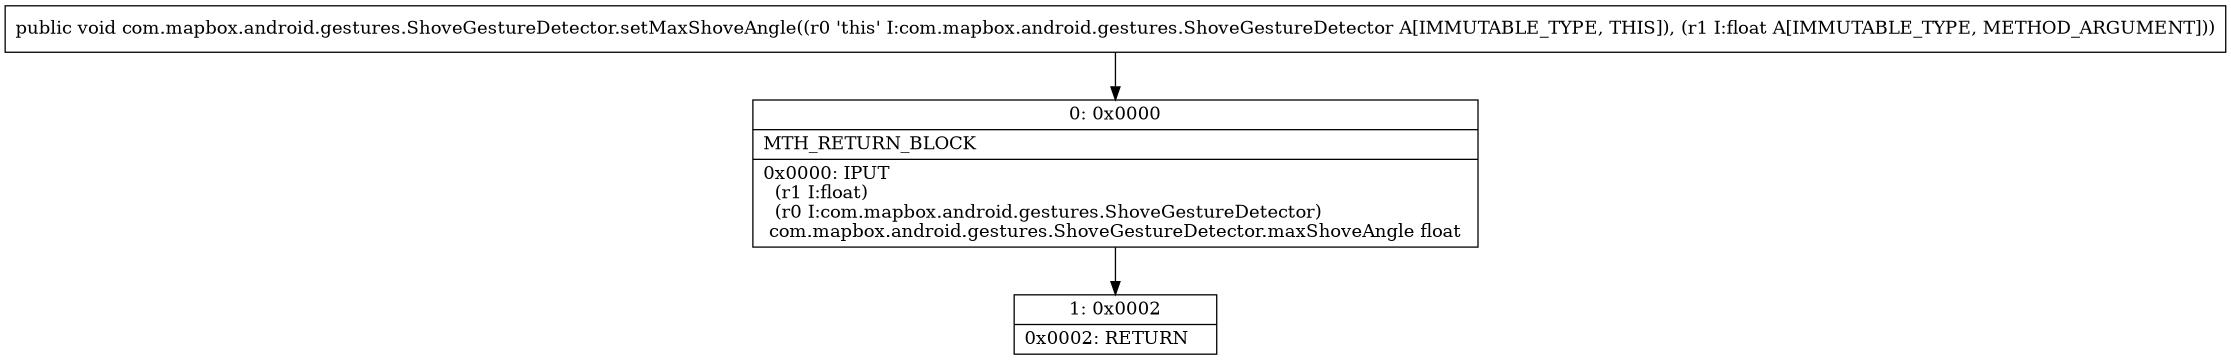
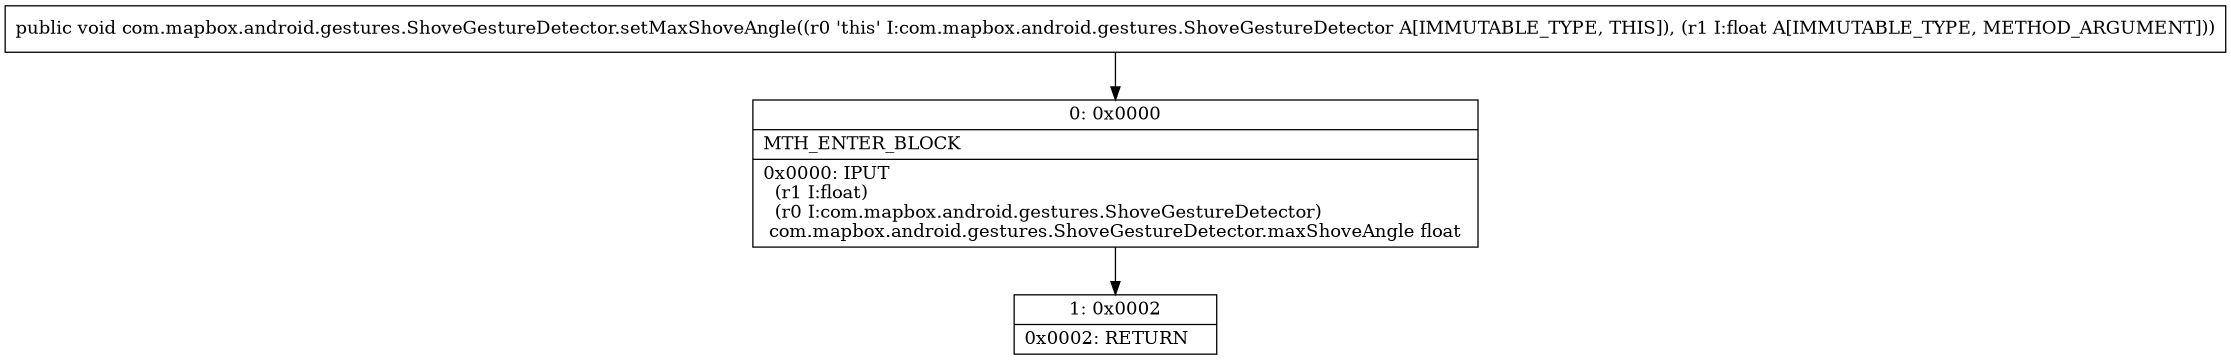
node "0: 0x0000": text "MTH_RETURN_BLOCK" -> "MTH_ENTER_BLOCK"
